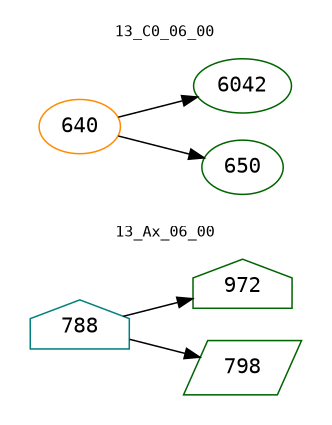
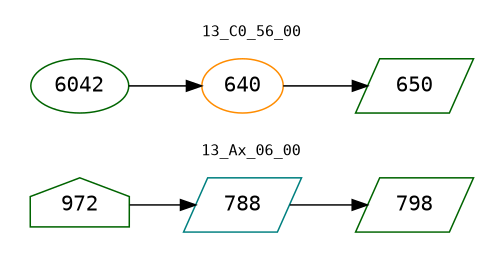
cluster "13_C0_06_00": label "13_C0_06_00" -> "13_C0_56_00"
edge "640" -> "6042": reversed
node "650": shape ellipse -> parallelogram
edge "788" -> "972": reversed
node "788": shape house -> parallelogram
